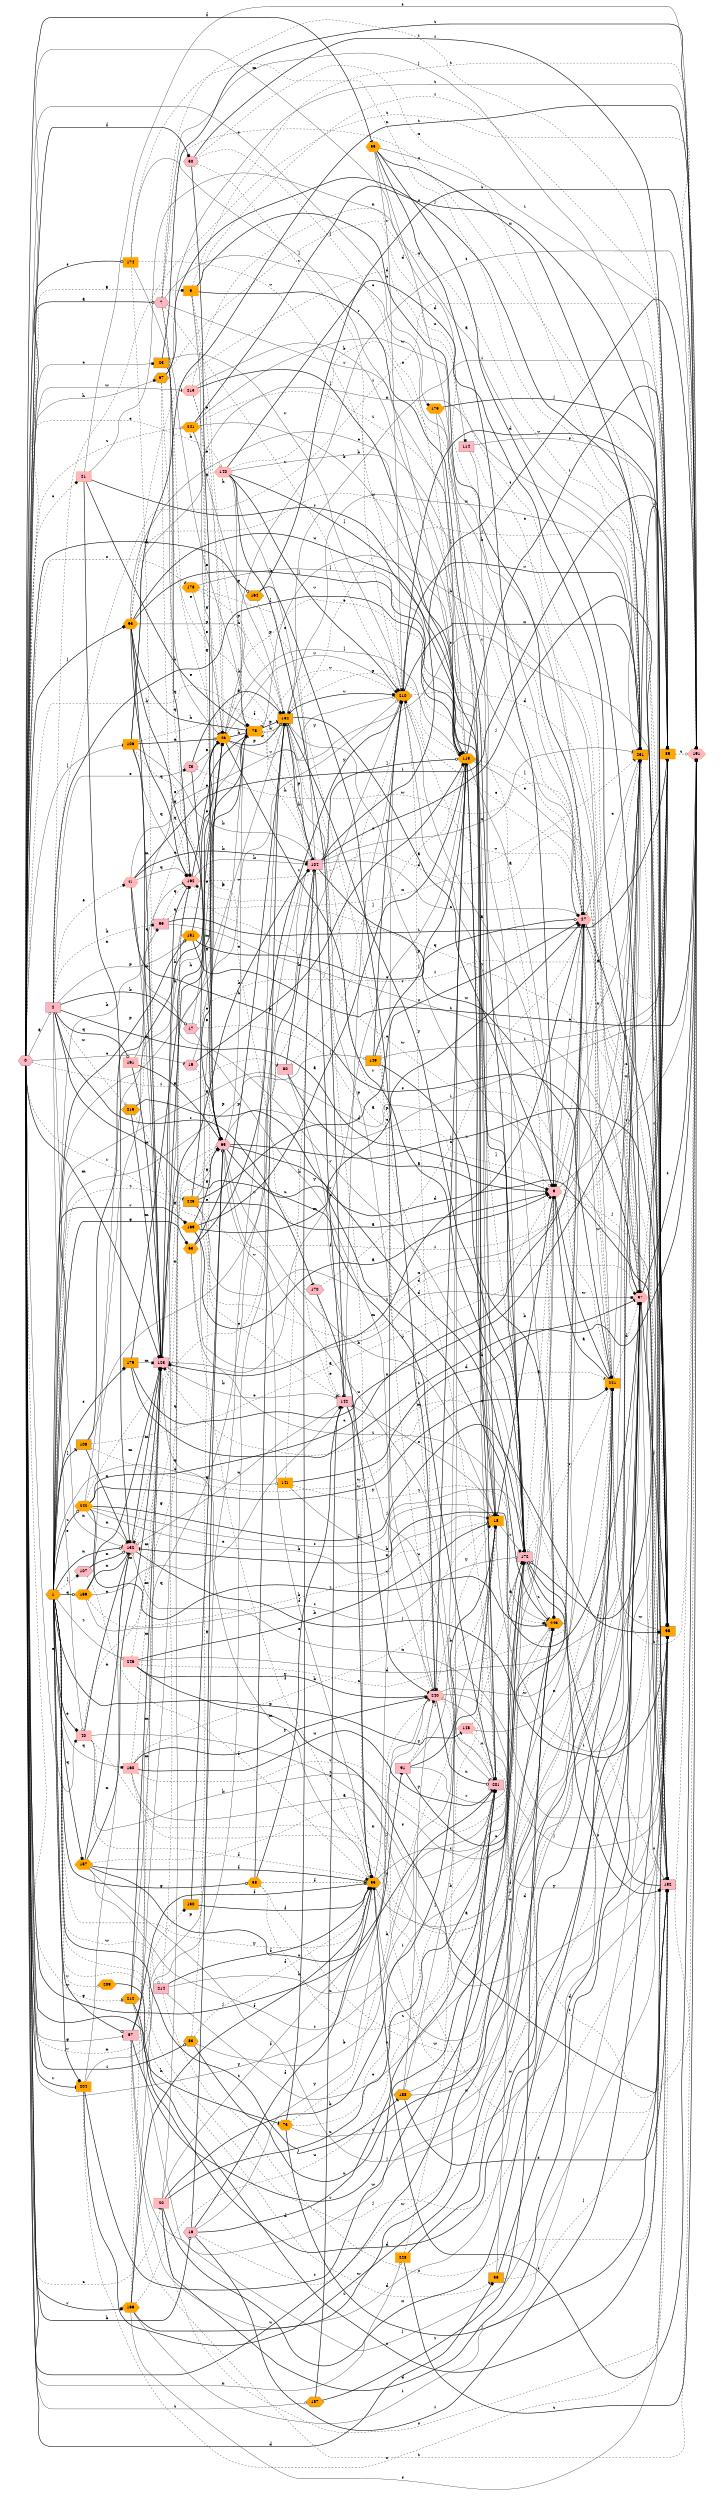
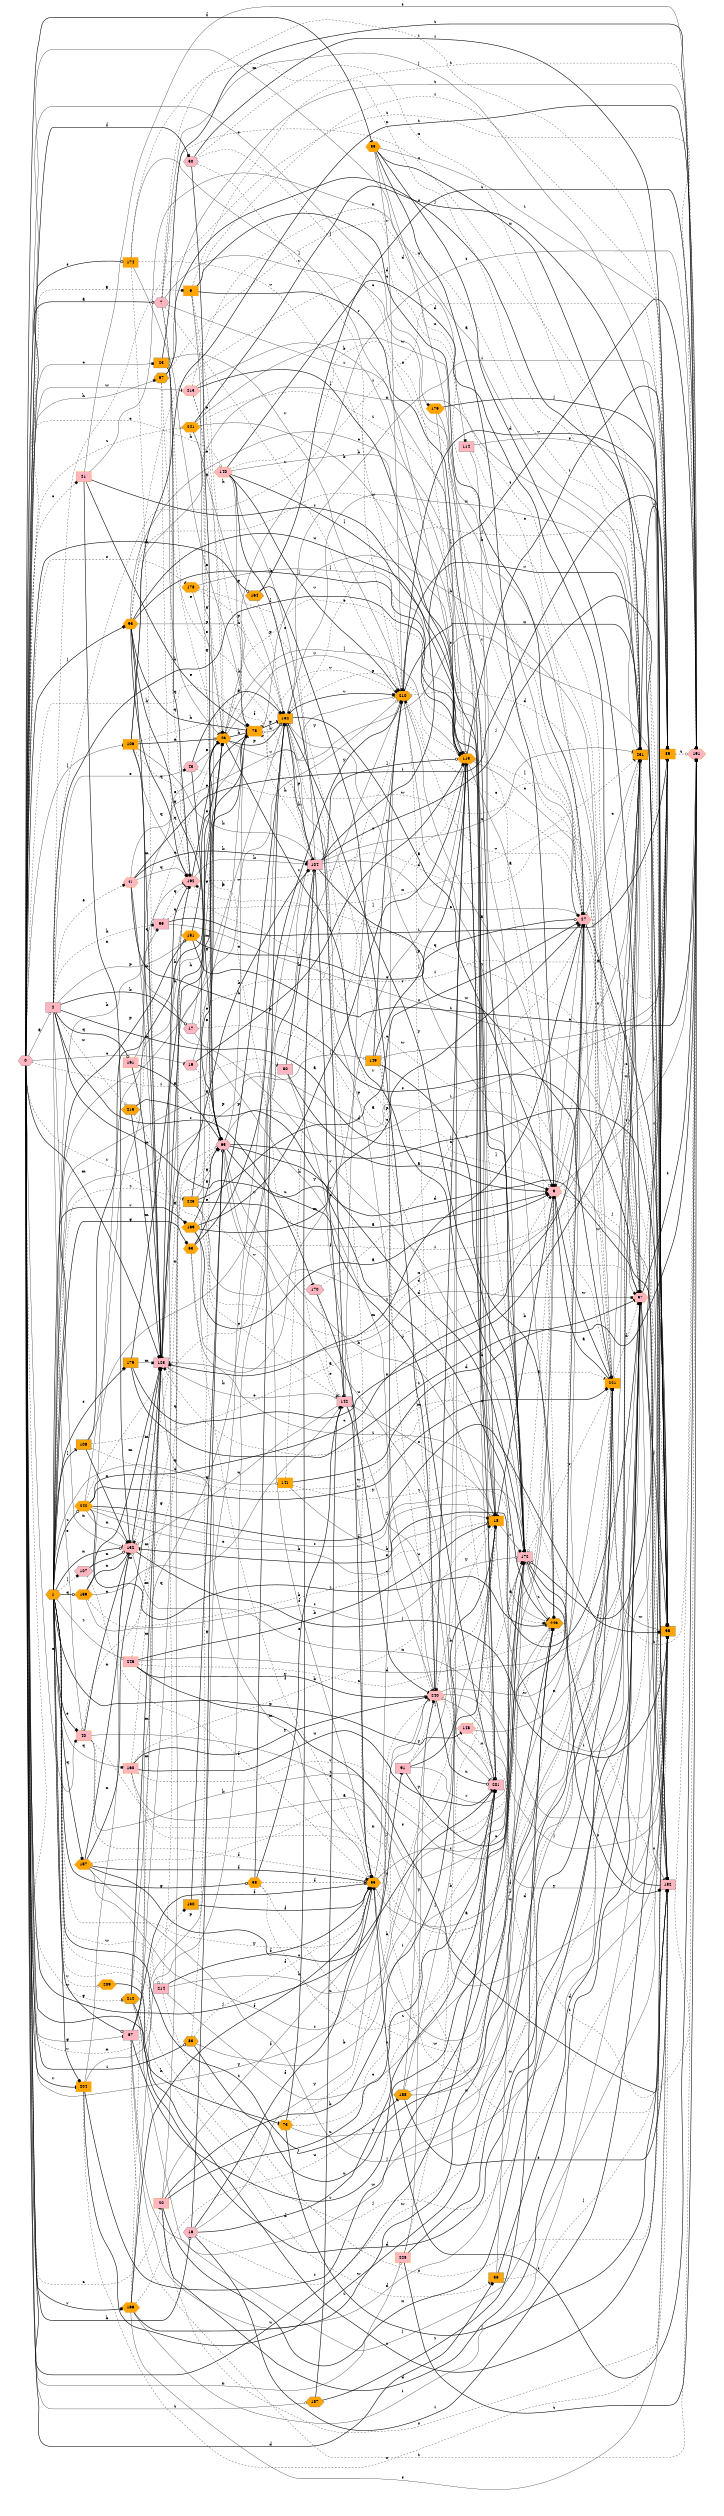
edge "228" -> "240": added, label "y"
node "228": fillcolor orange -> lightpink
